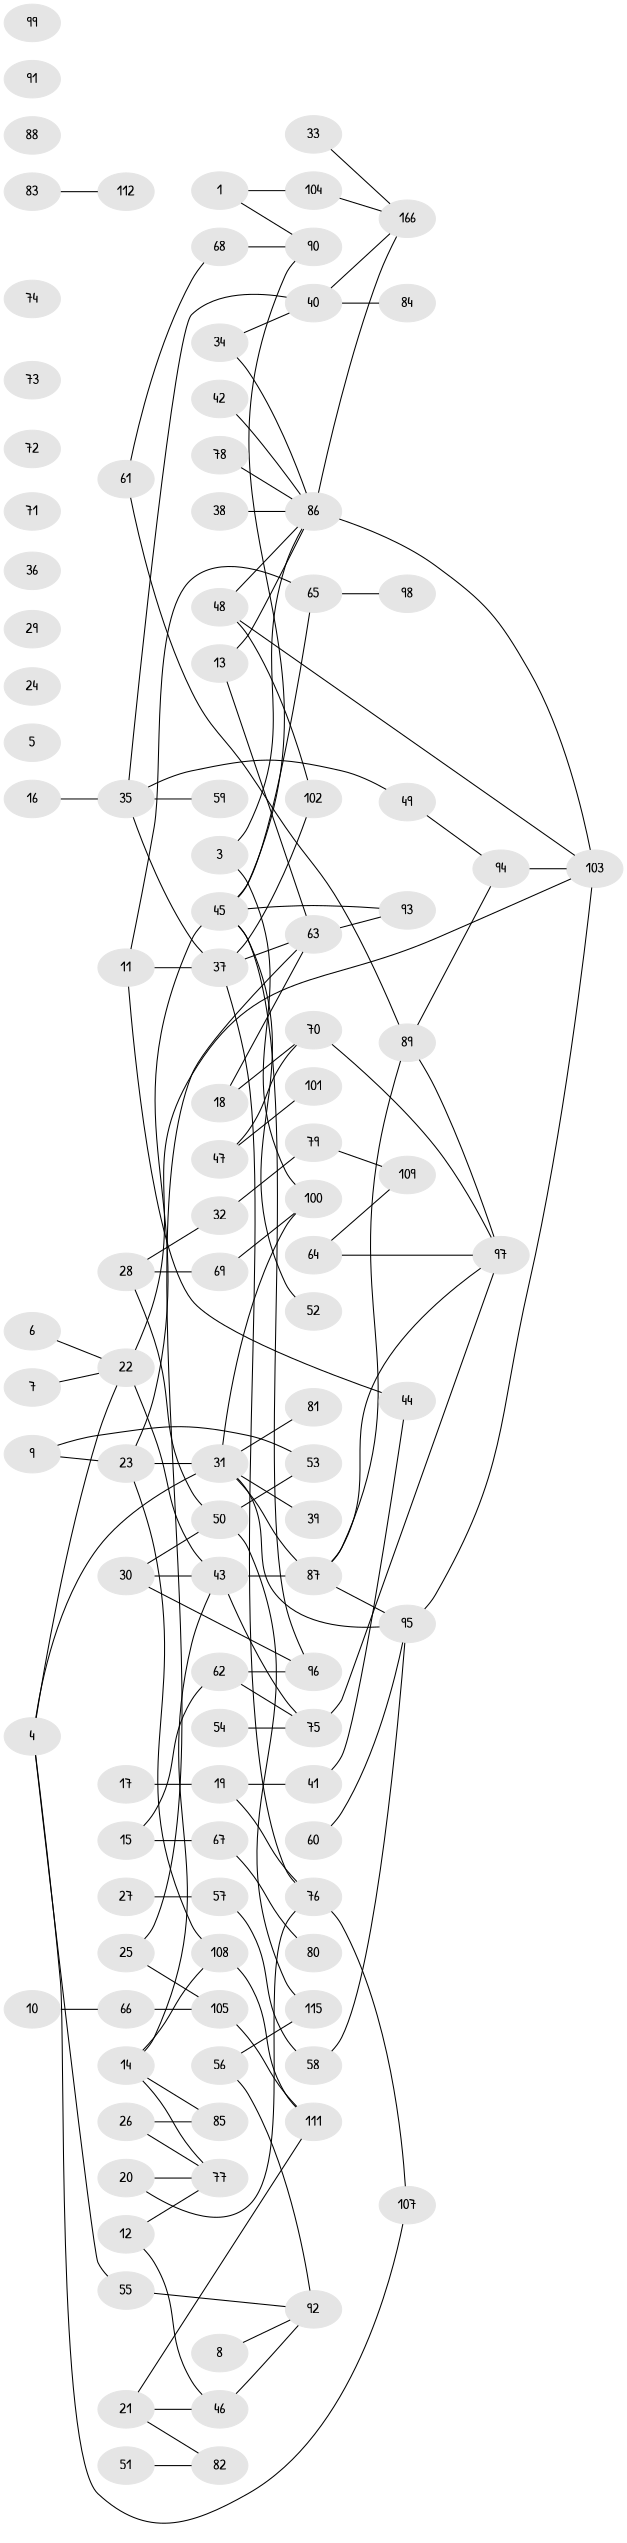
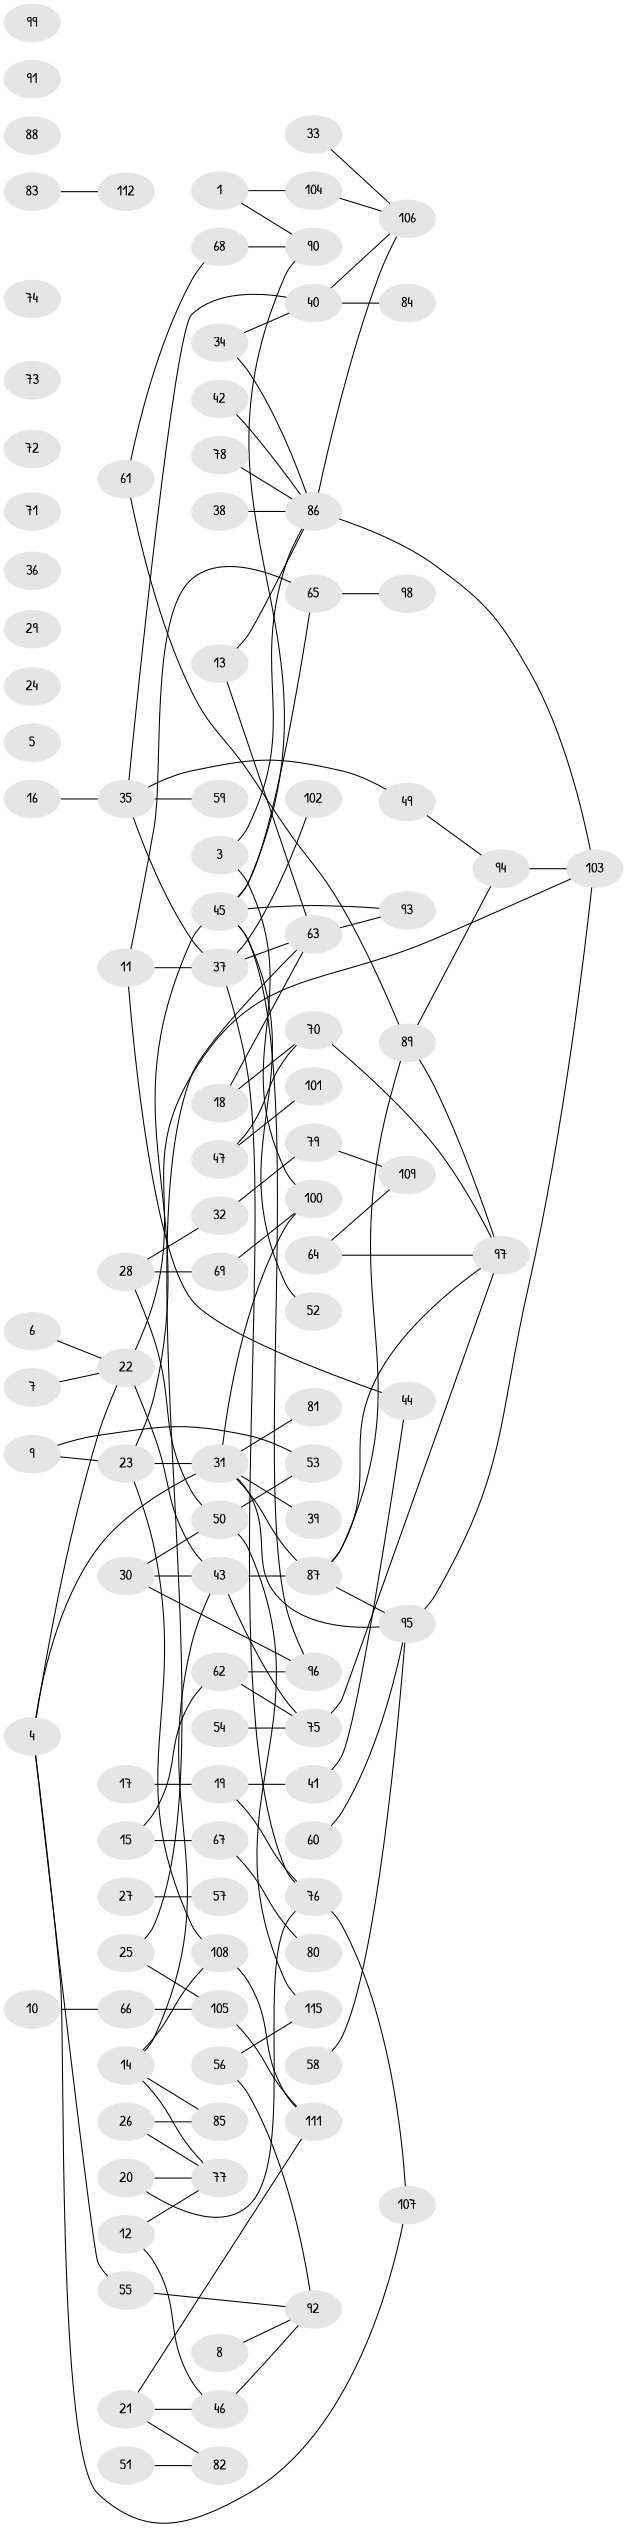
node "166": label "166" -> "106"
node "48": removed
edge "57" -- "58": removed
